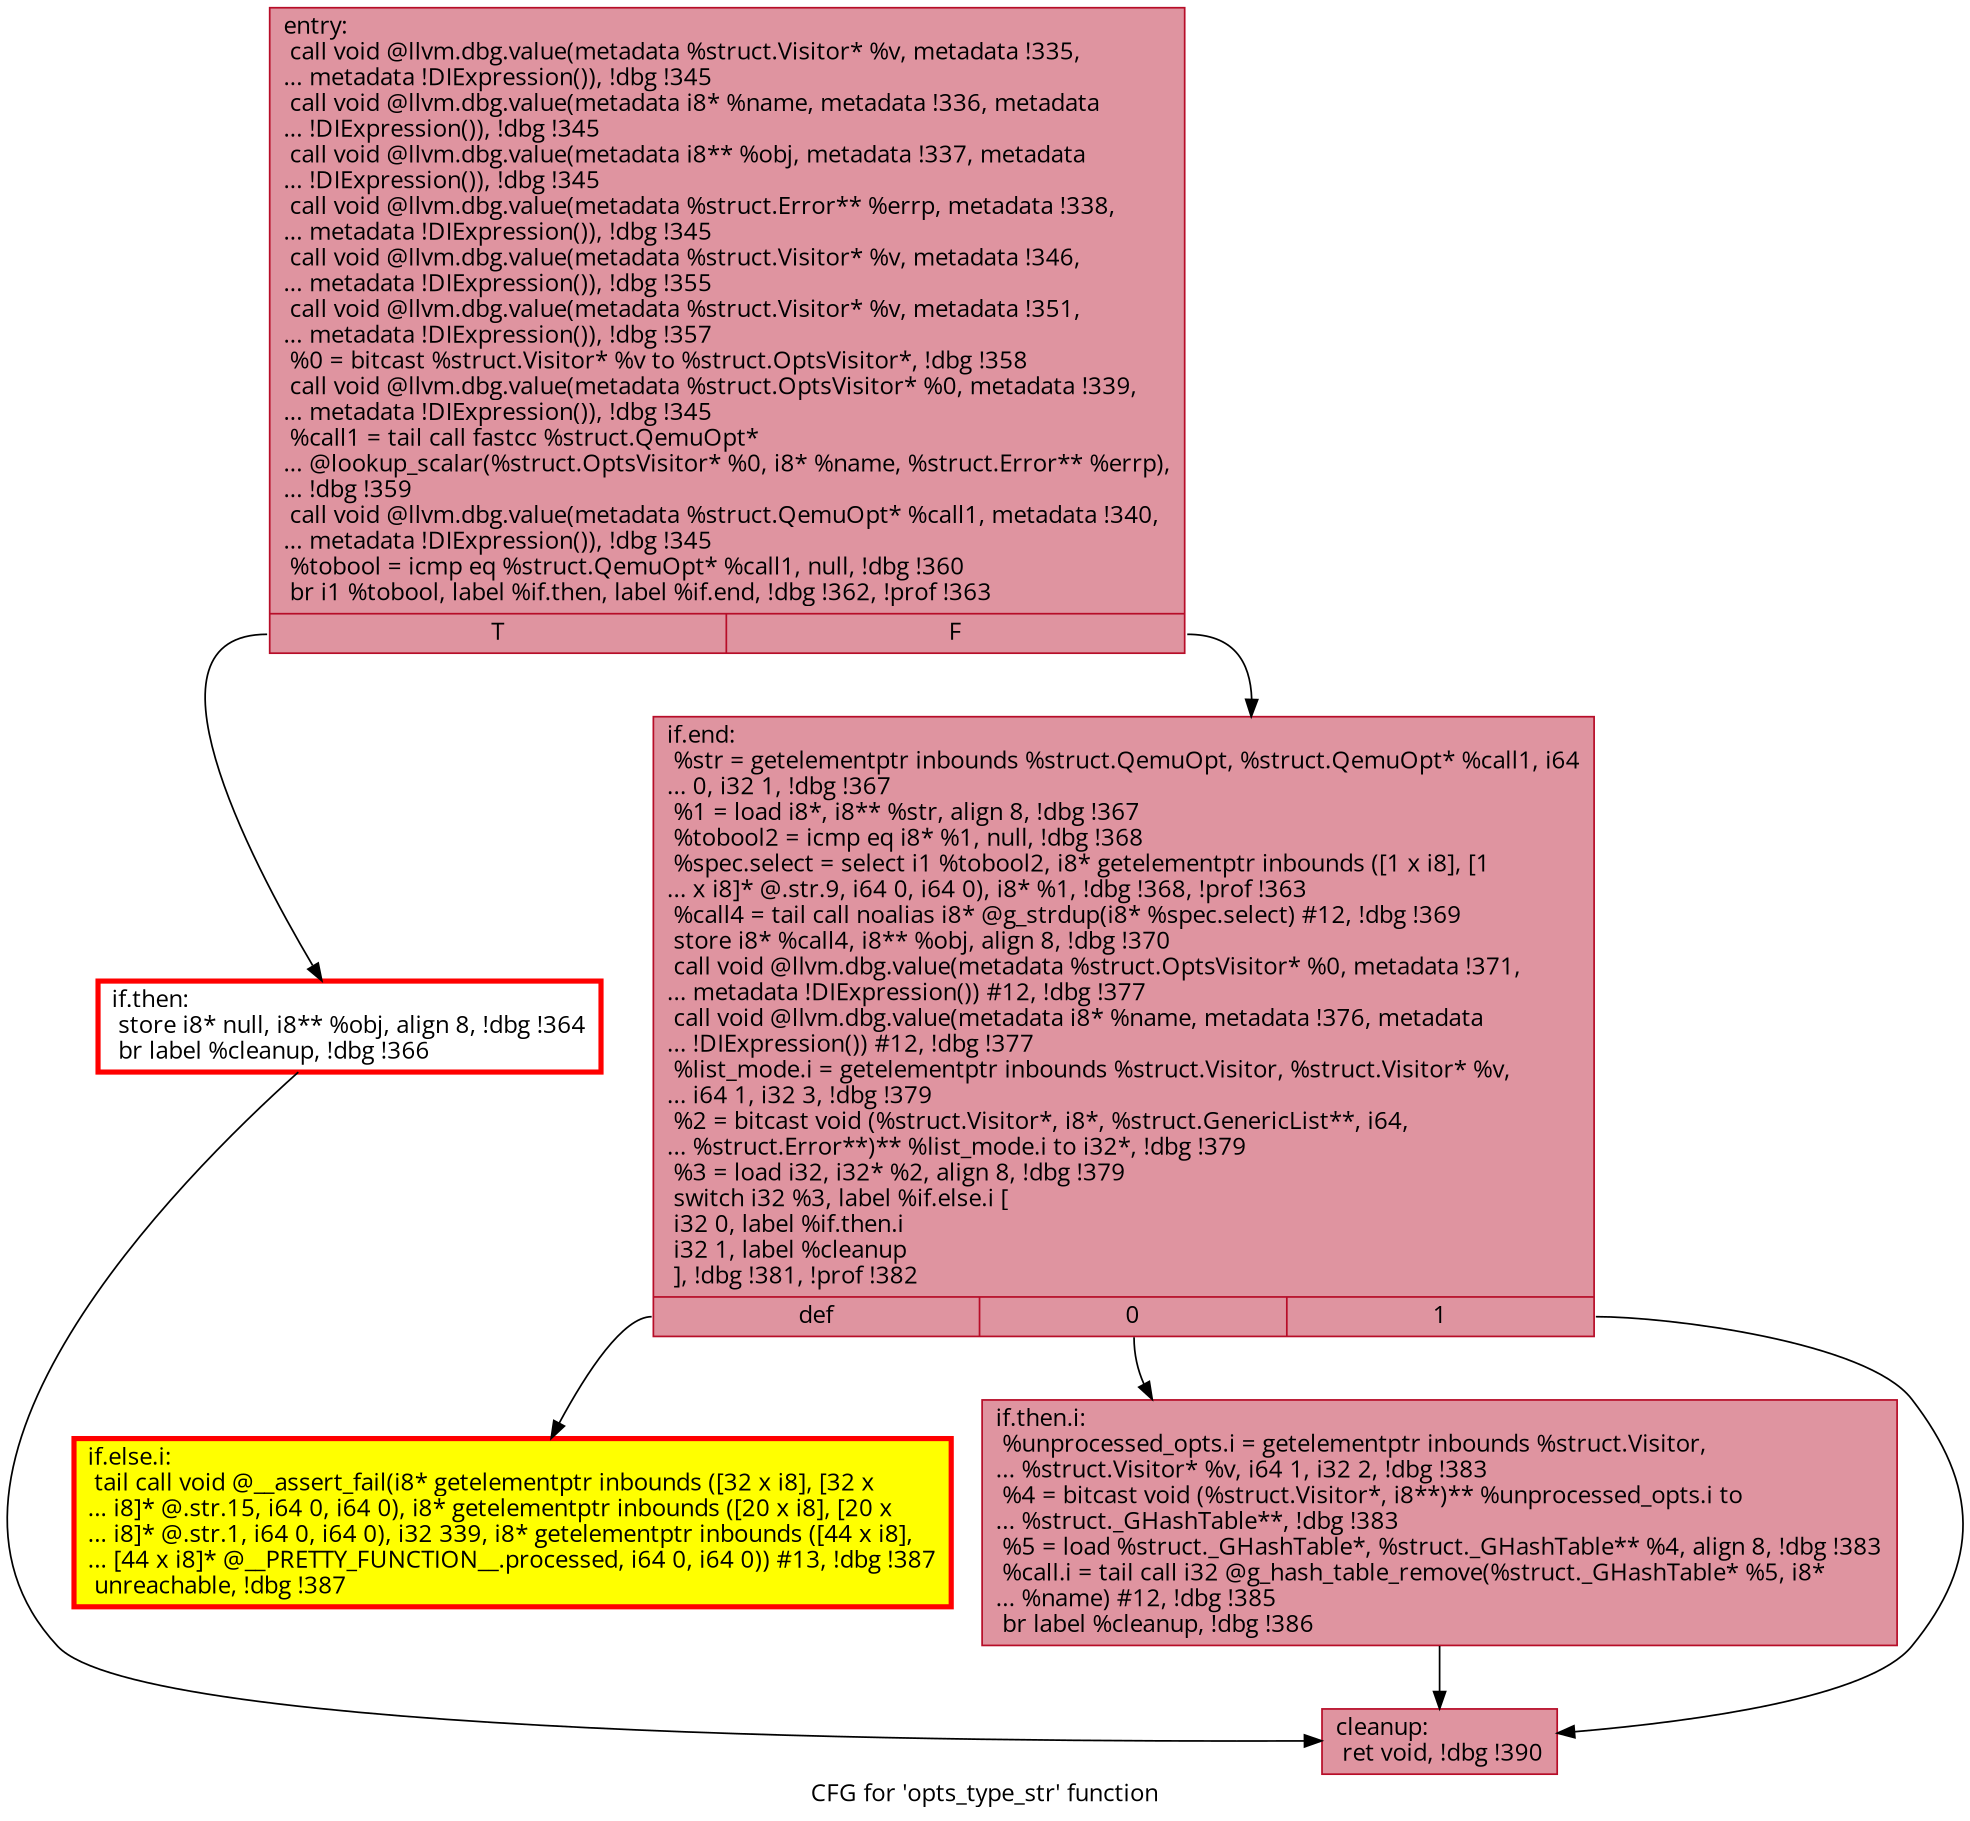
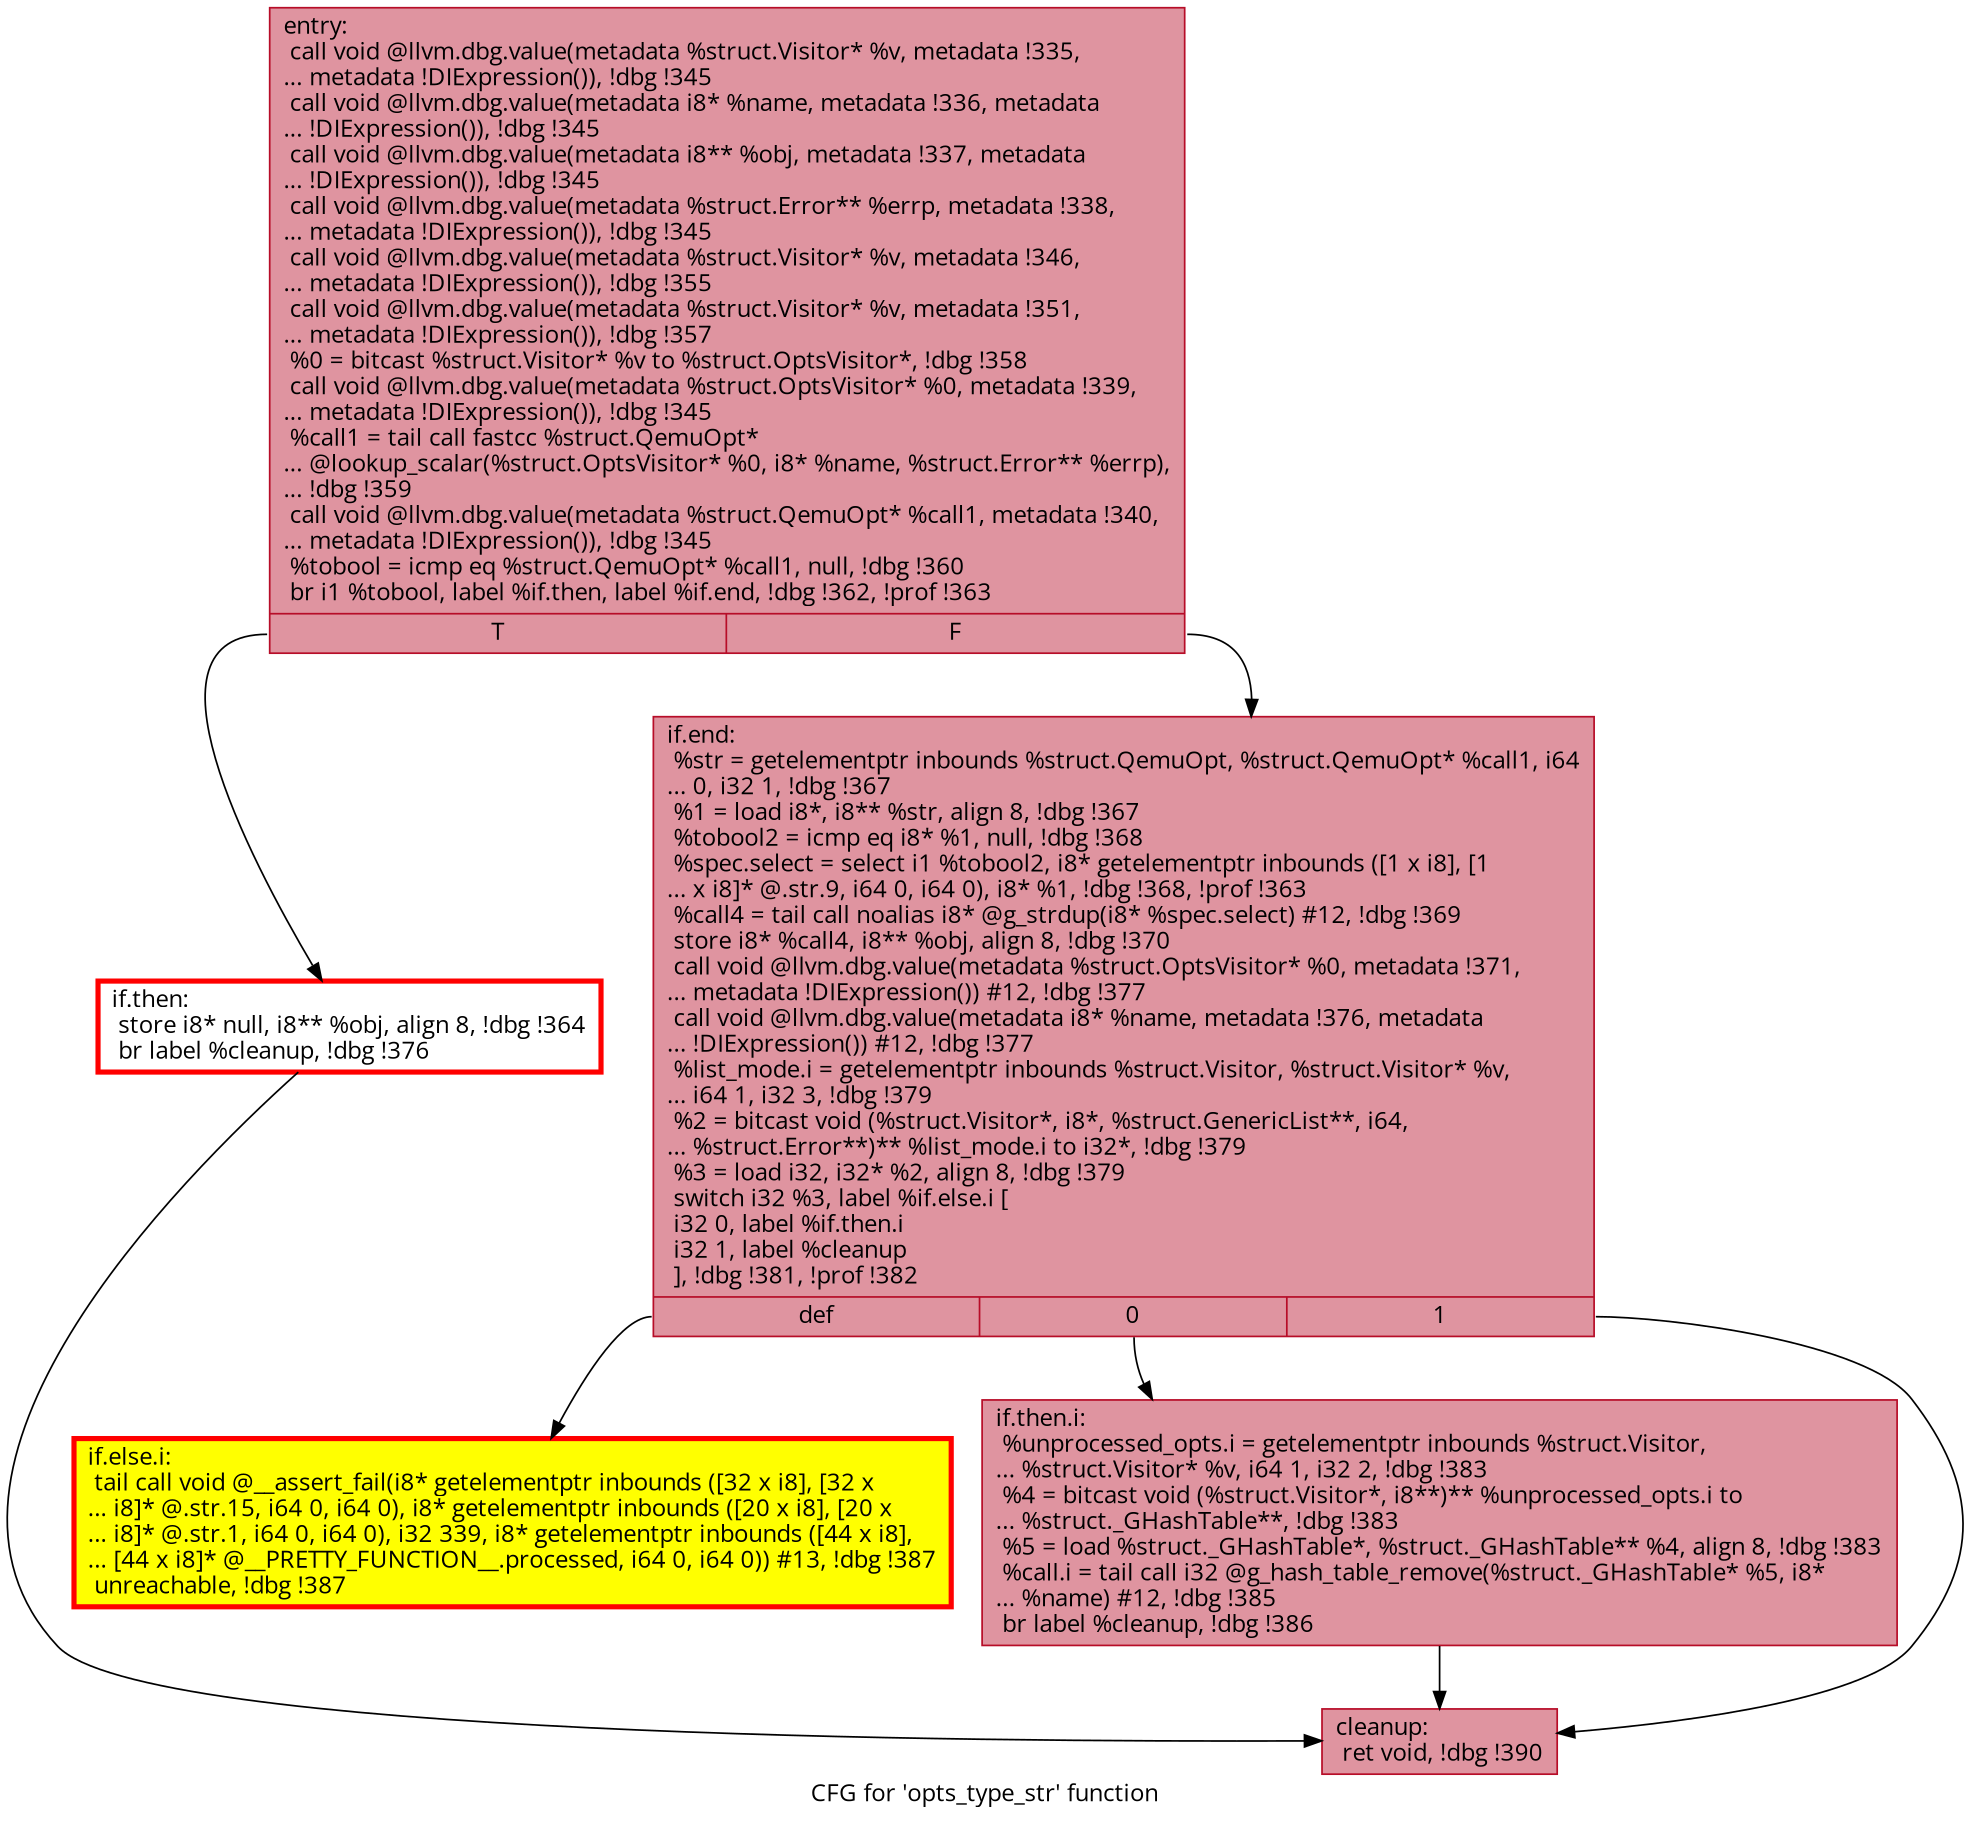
node "if.then:": text "br label %cleanup, !dbg !366" -> "br label %cleanup, !dbg !376"
